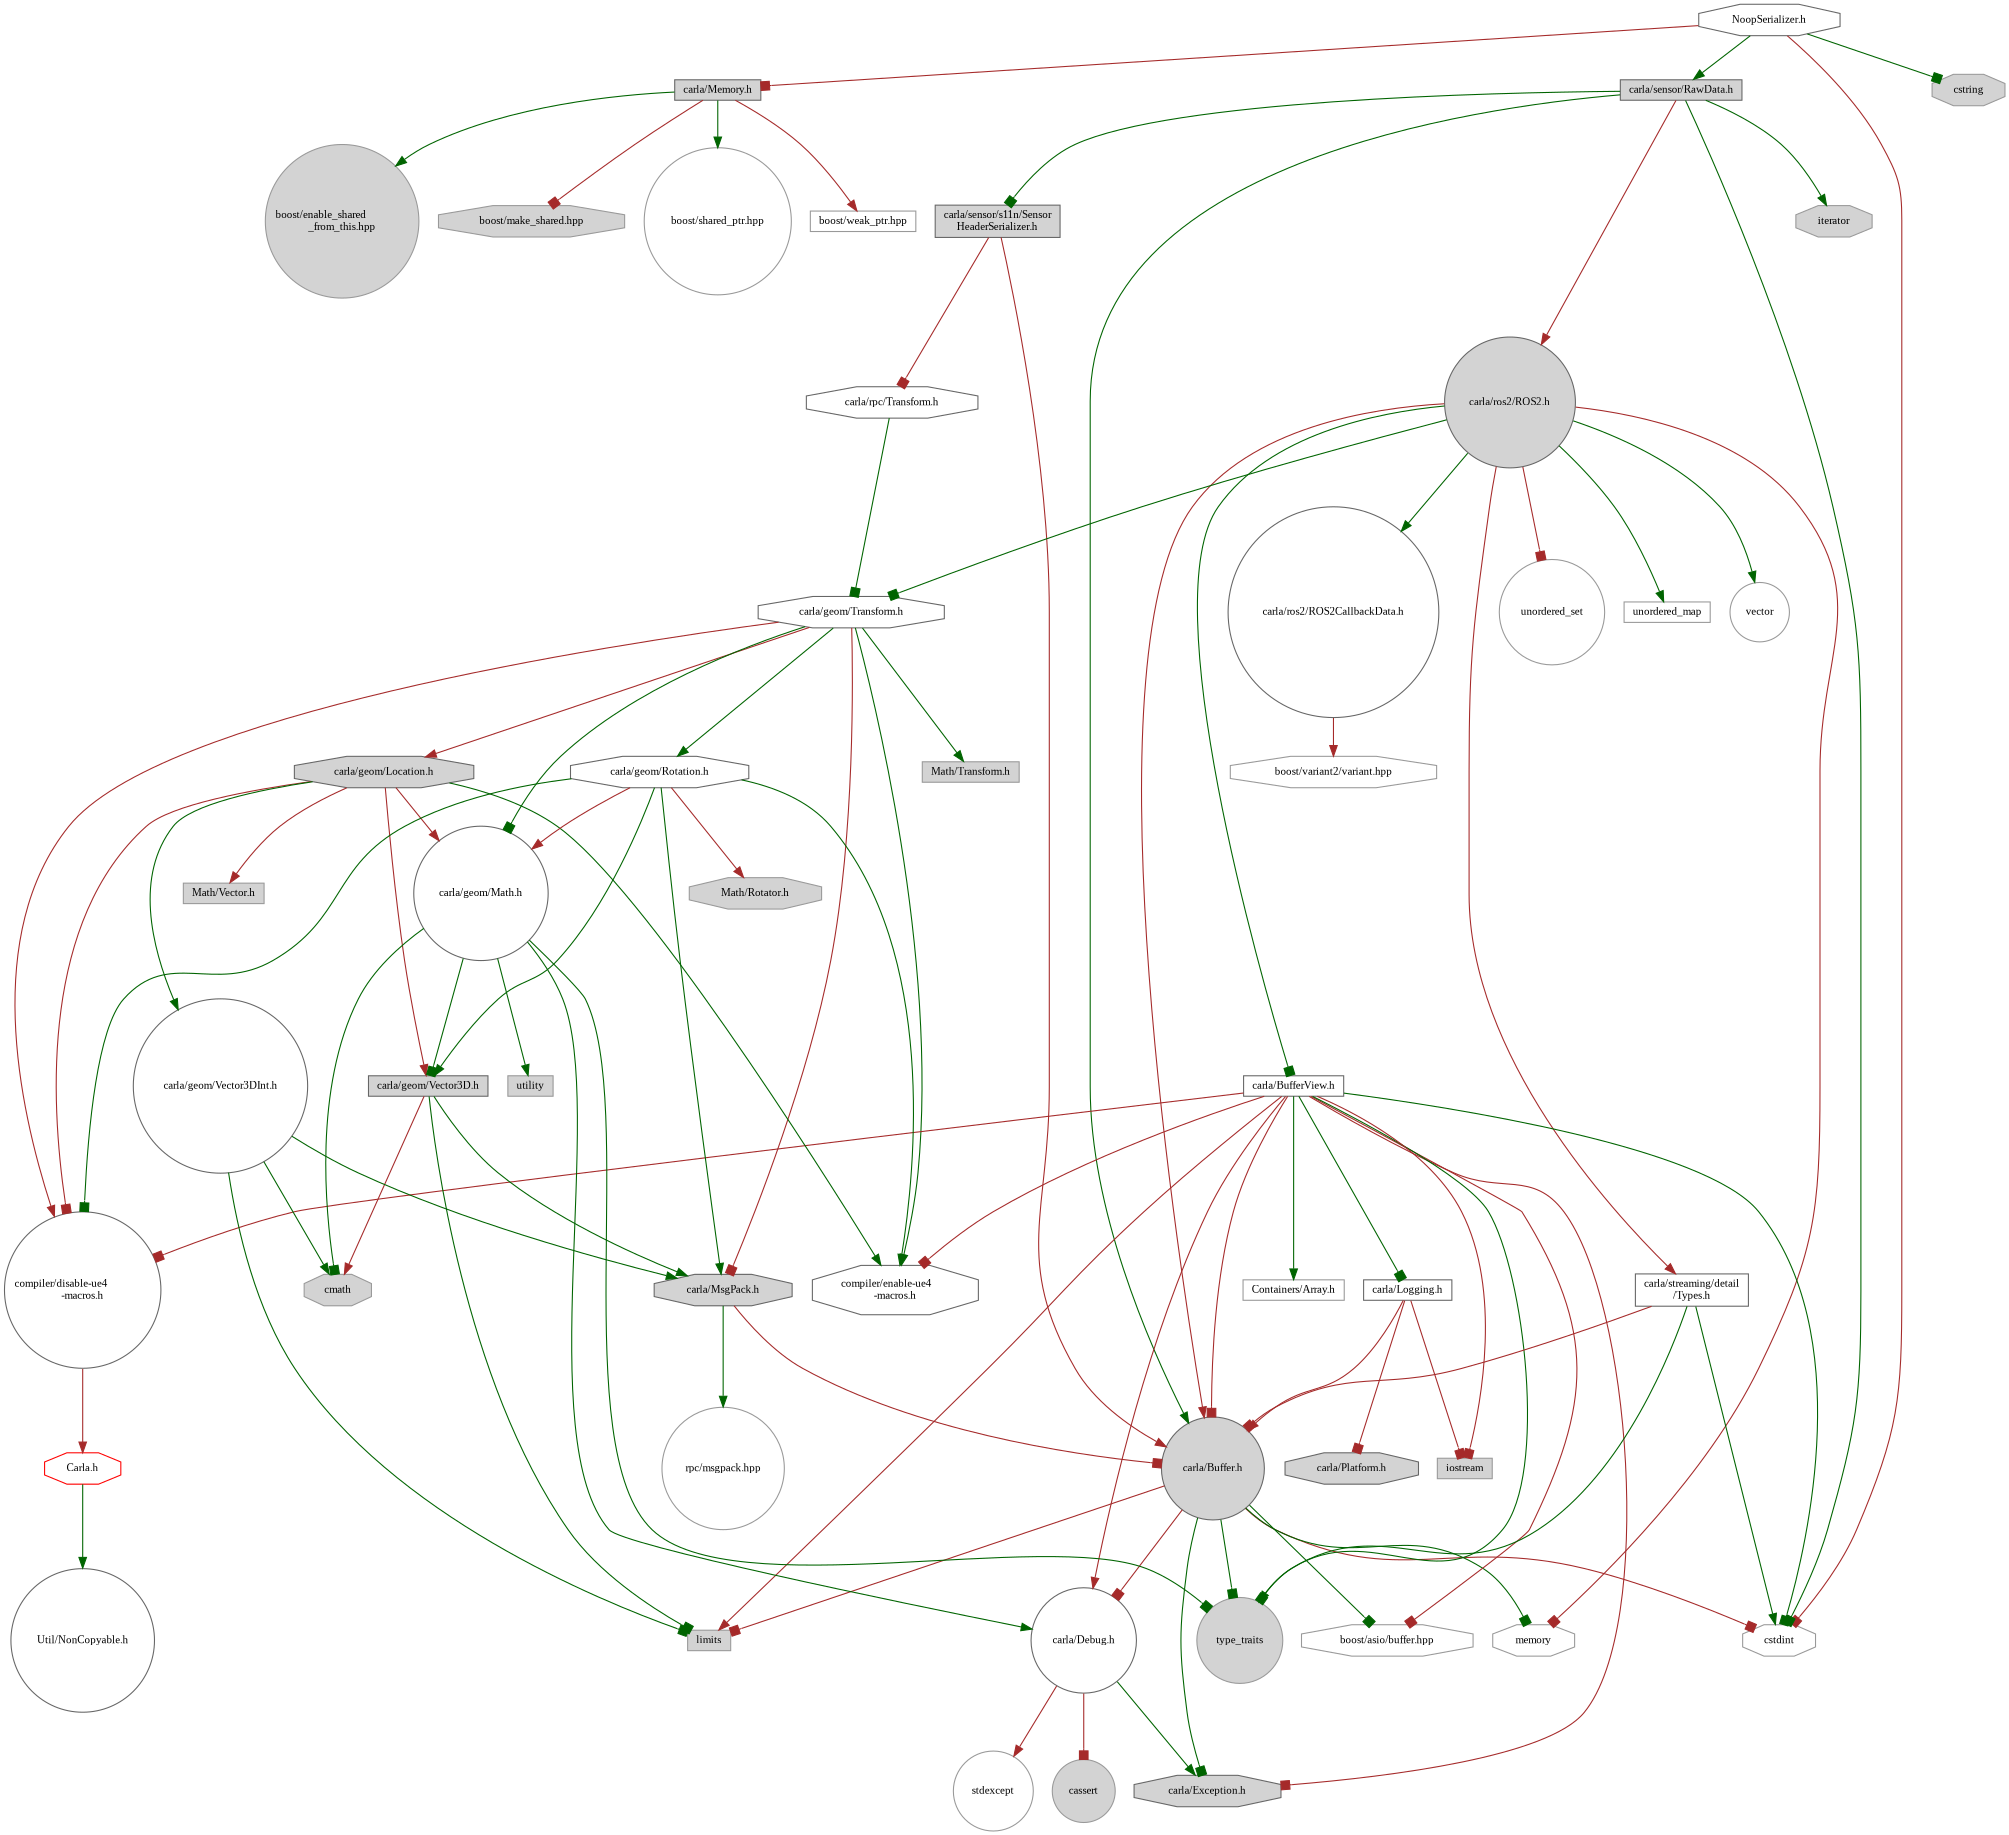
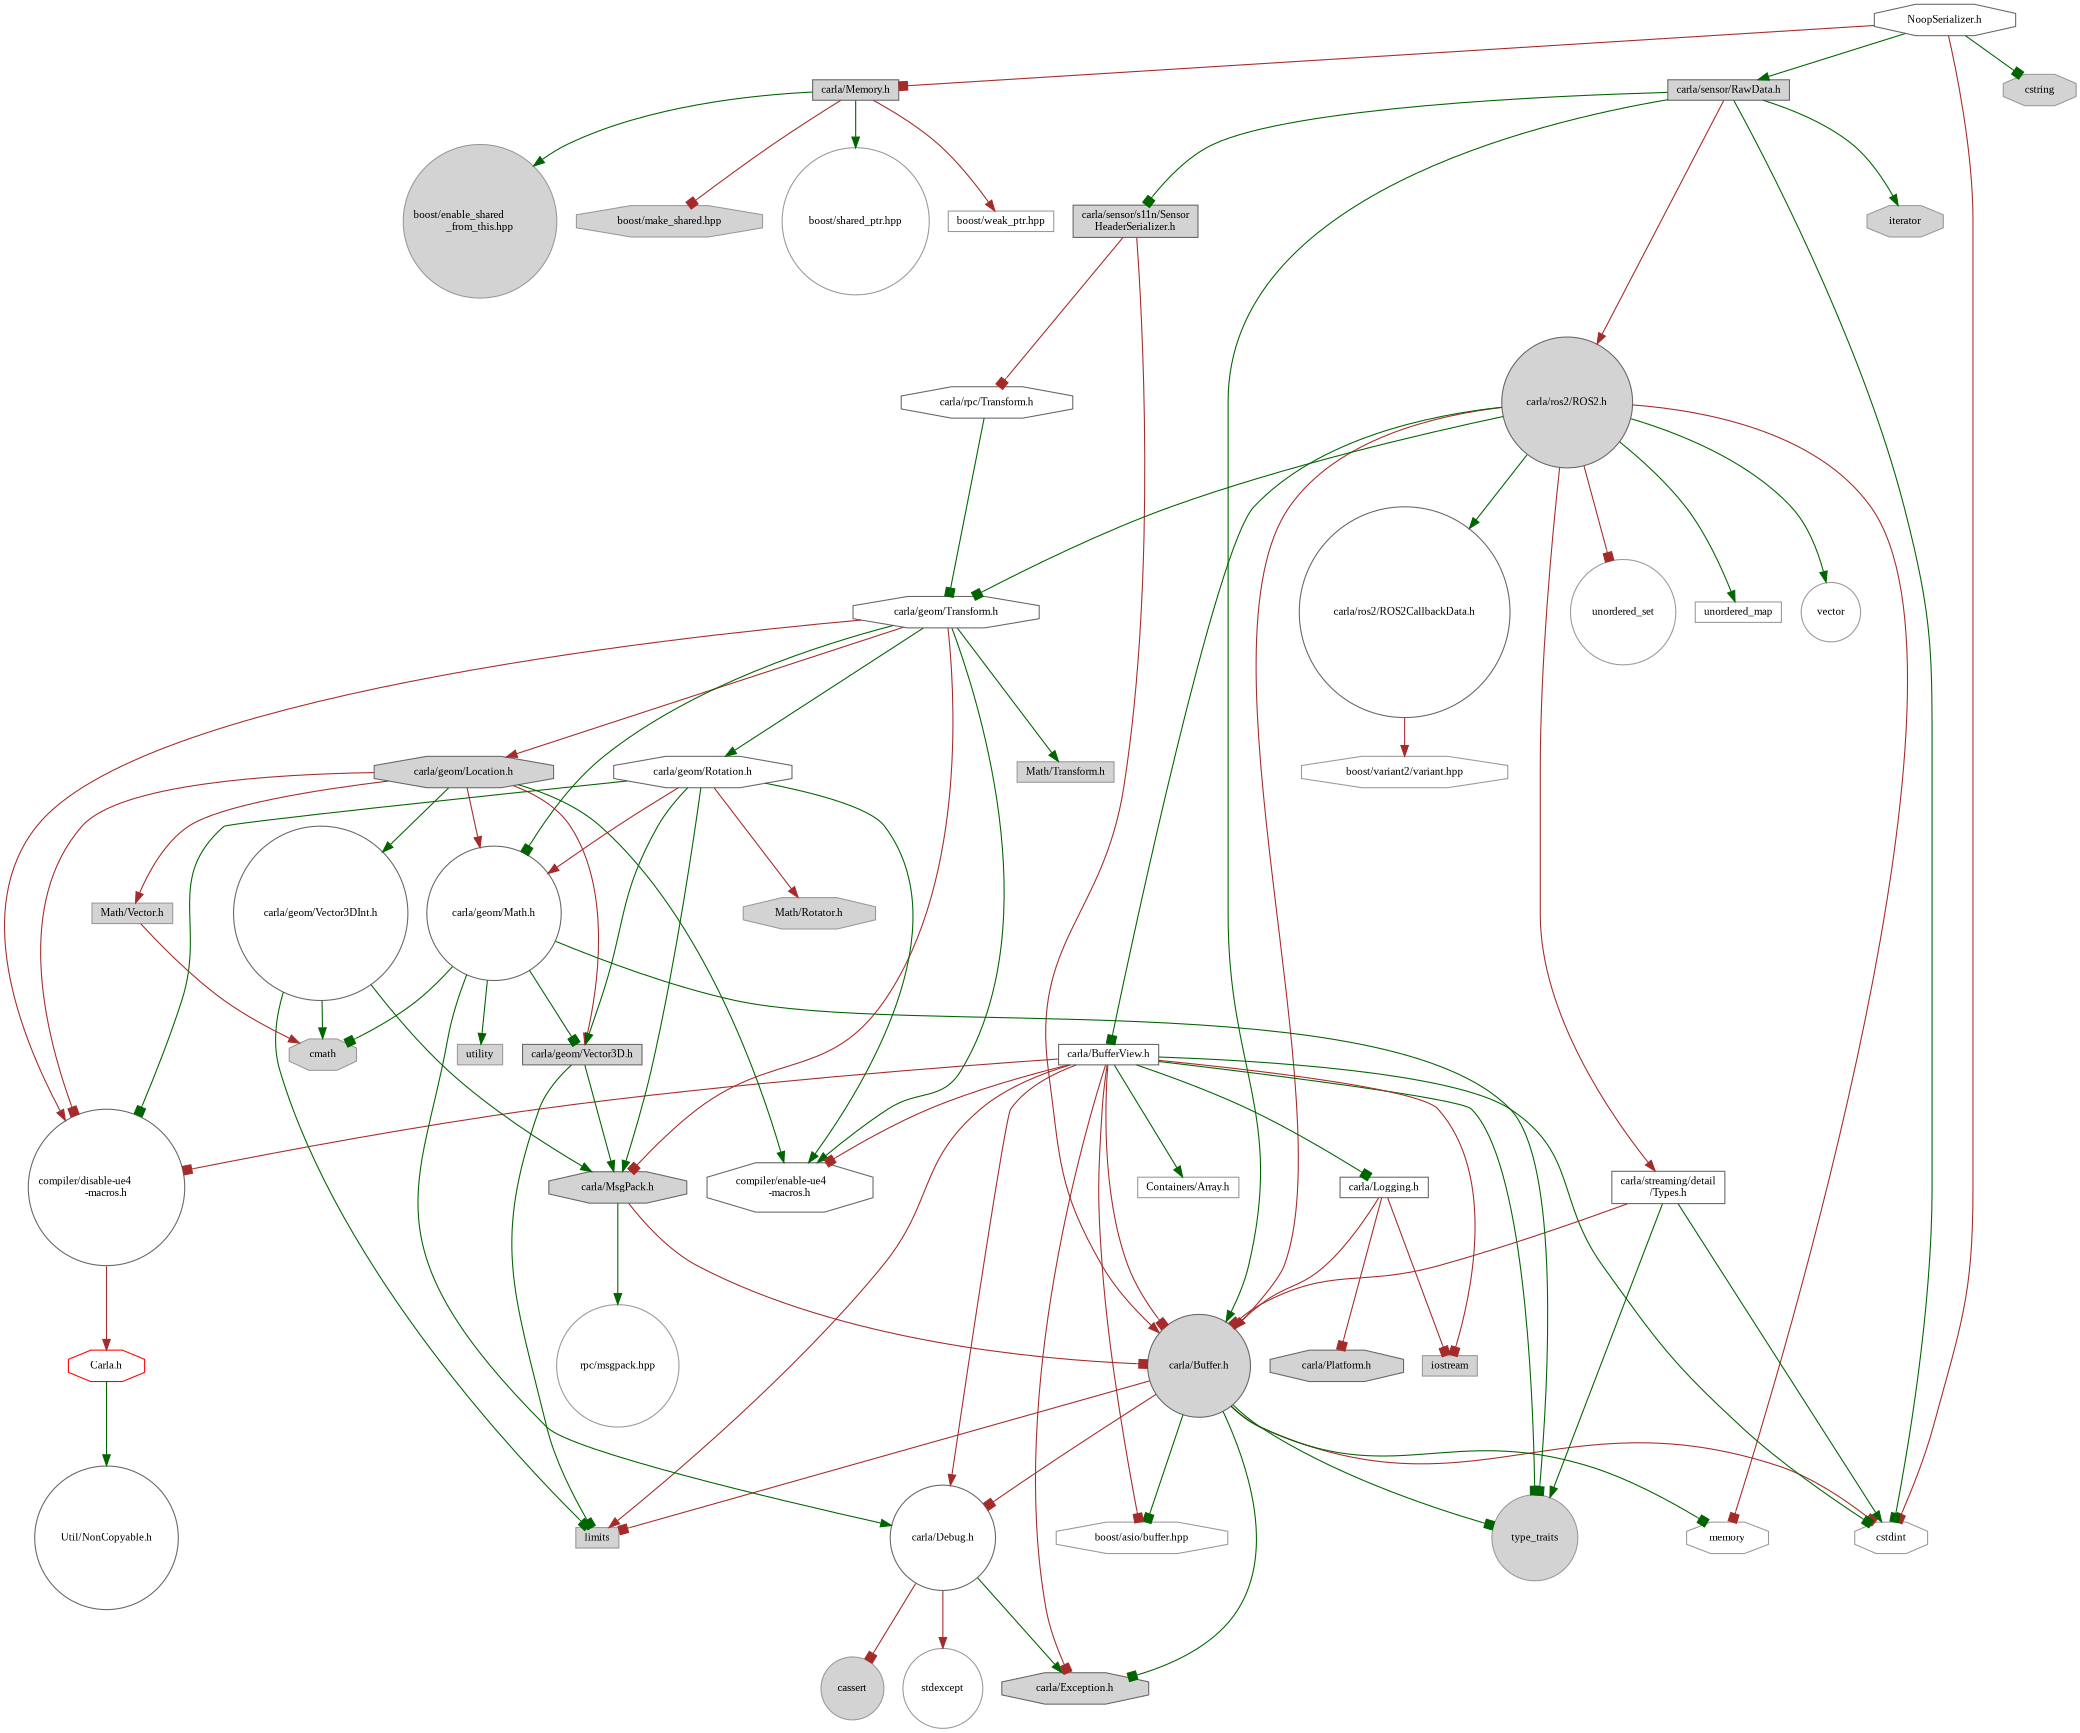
edge "carla/geom/Vector3D.h" -> "cmath": now "Math/Vector.h" -> "cmath"
